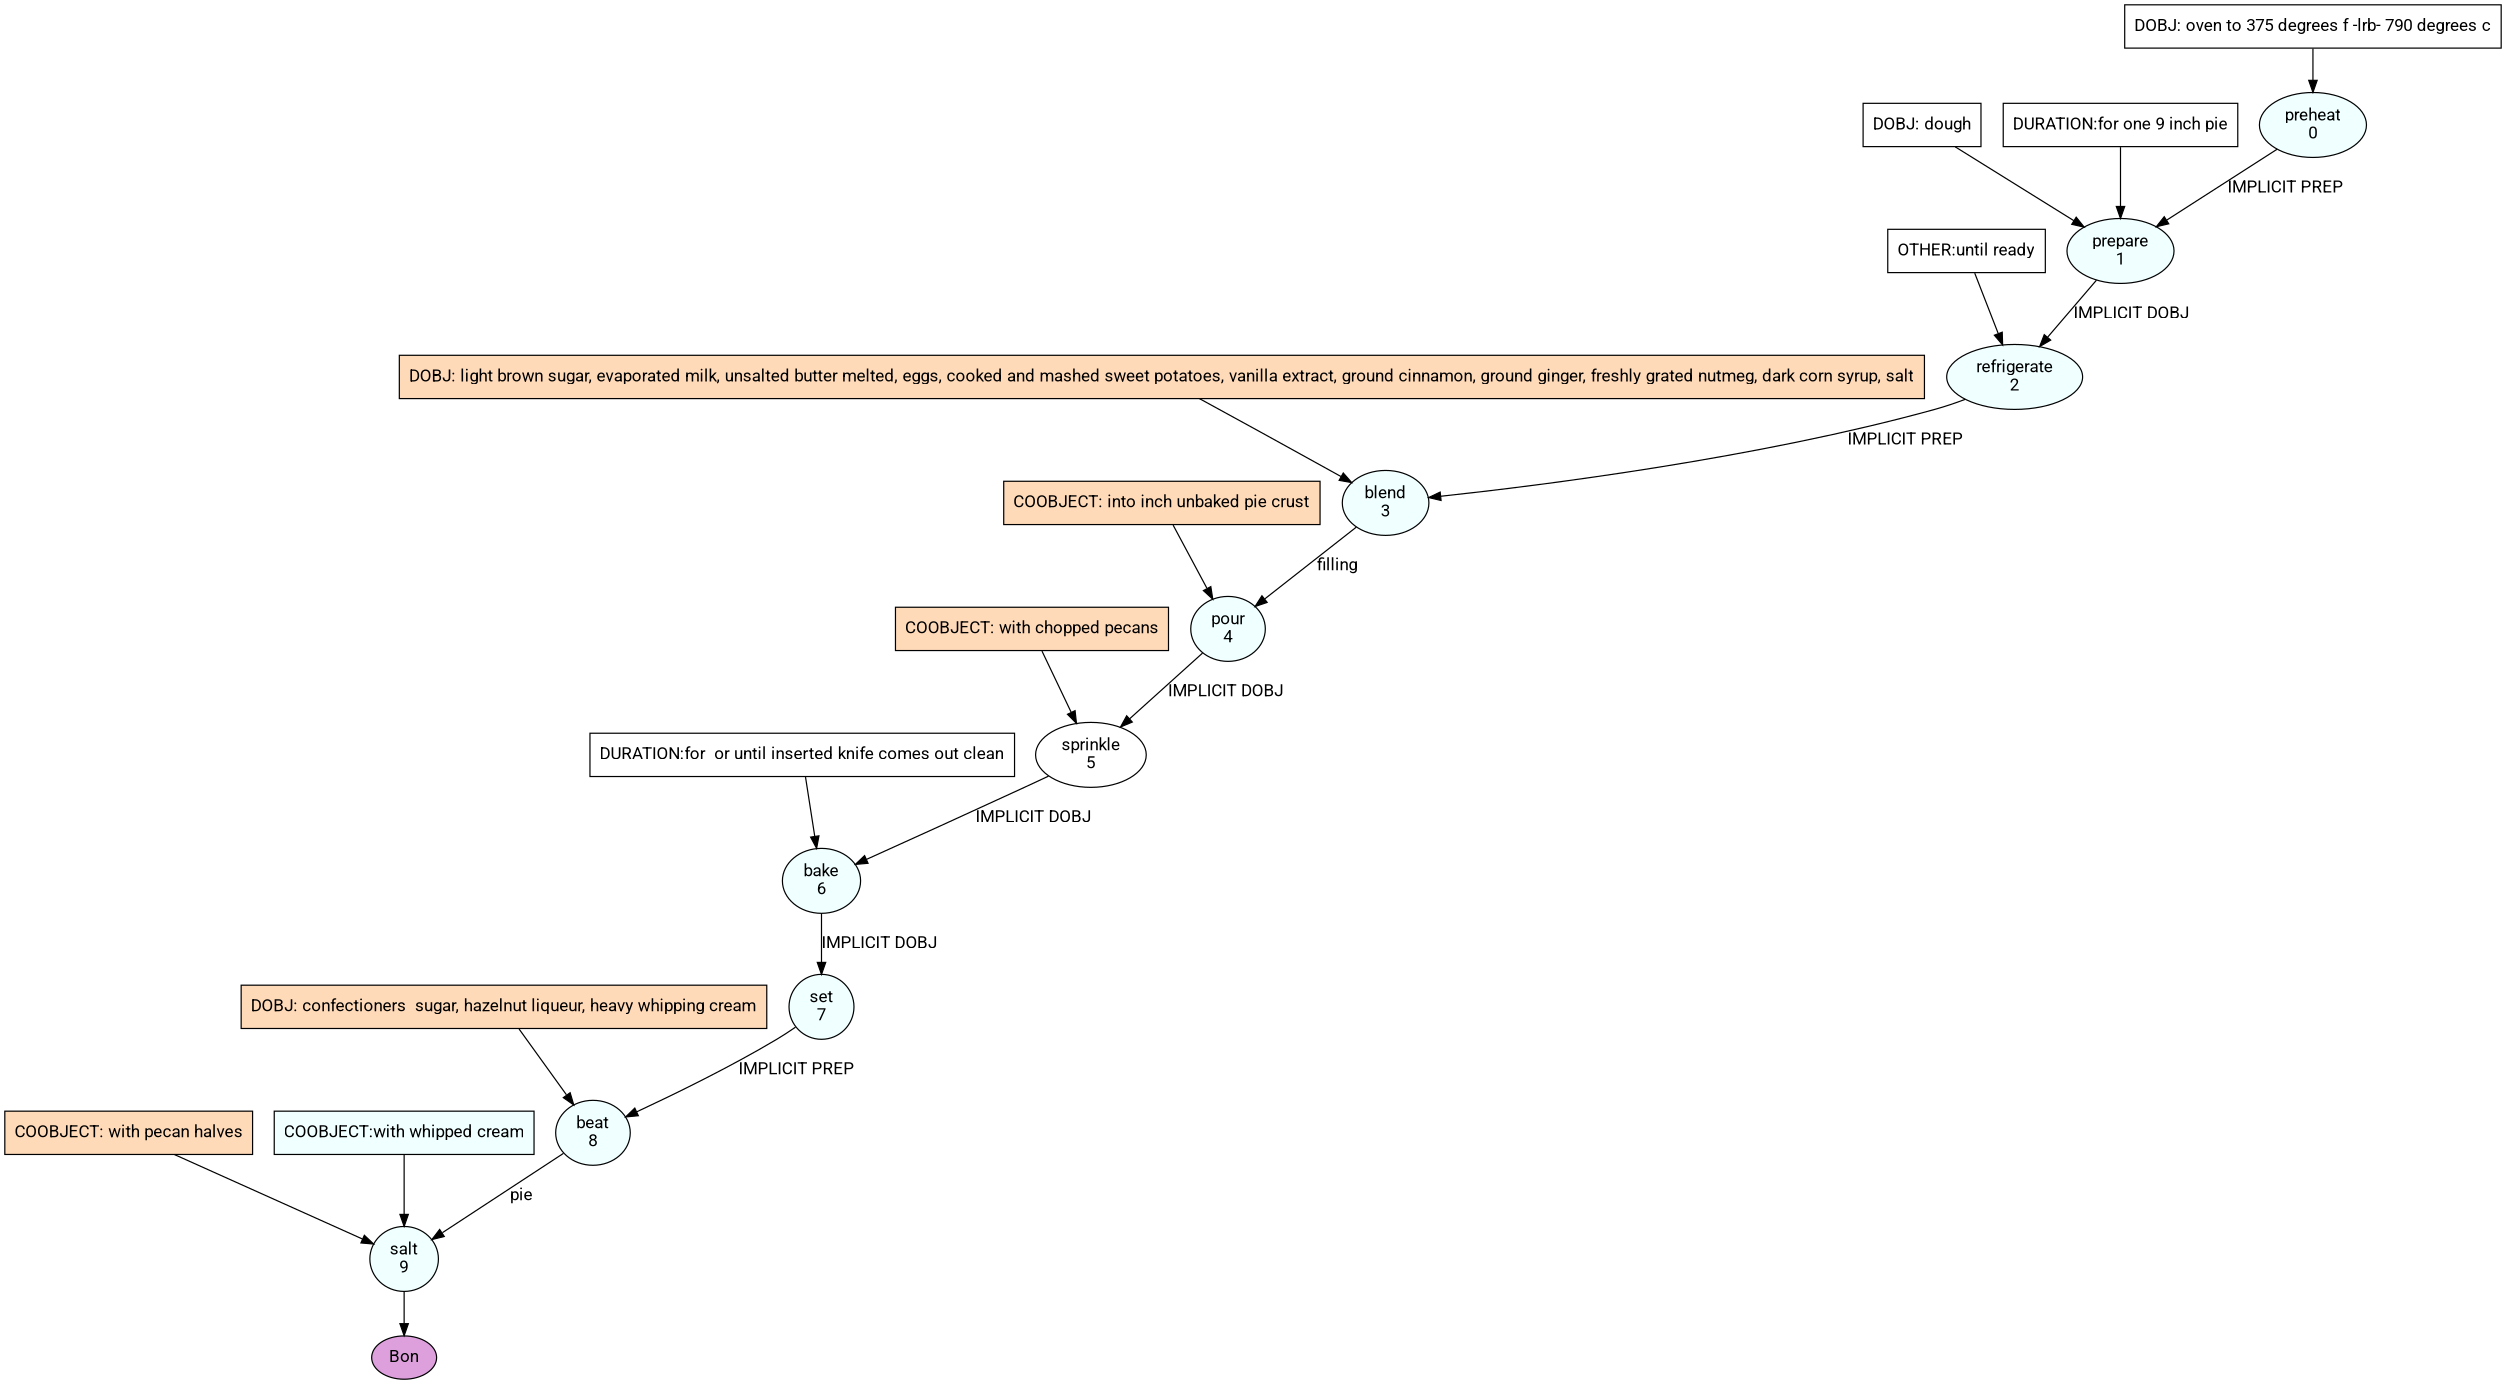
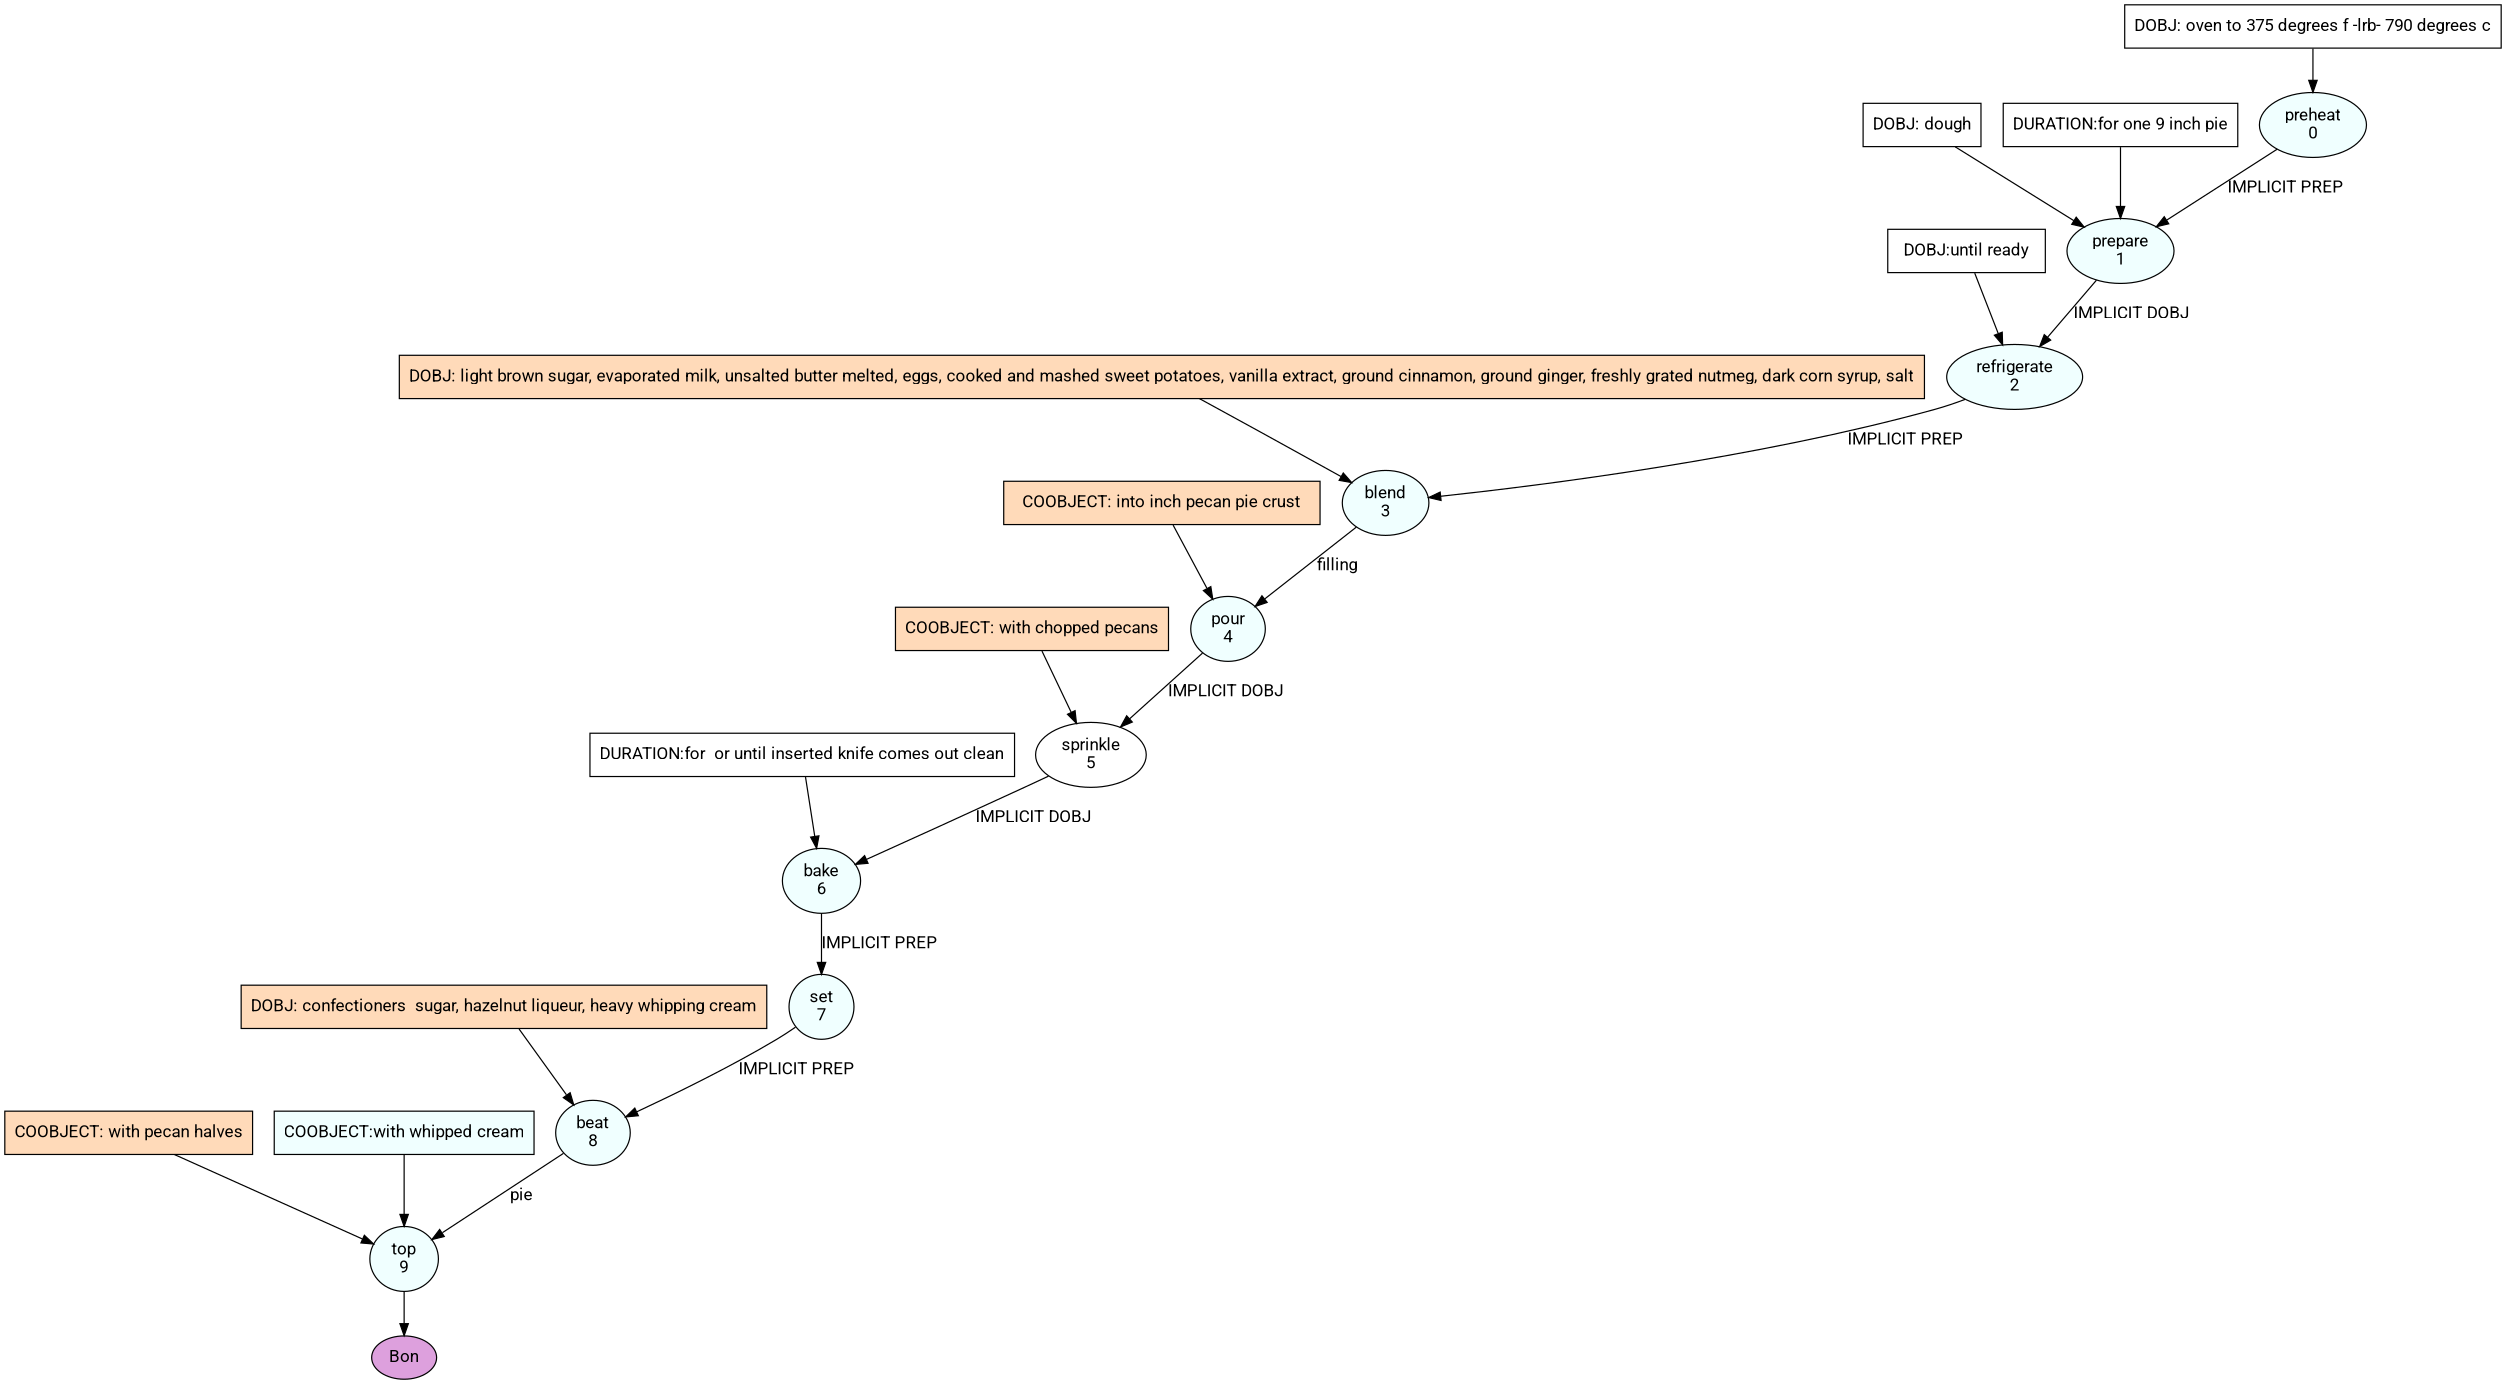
node "OTHER:until ready": label "OTHER:until ready" -> "DOBJ:until ready"
node "COOBJECT: into inch unbaked pie crust": label "COOBJECT: into inch unbaked pie crust" -> "COOBJECT: into inch pecan pie crust"
edge "bake 6" -> "set 7": label "IMPLICIT DOBJ" -> "IMPLICIT PREP"
node "salt 9": label "salt 9" -> "top 9"
